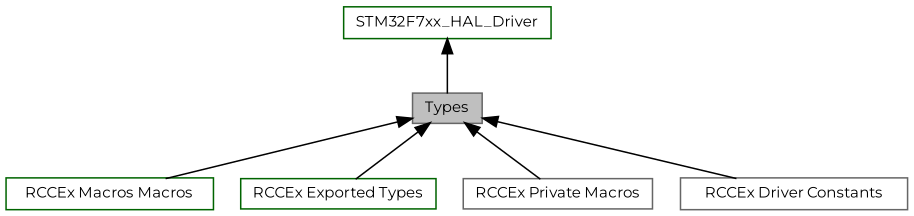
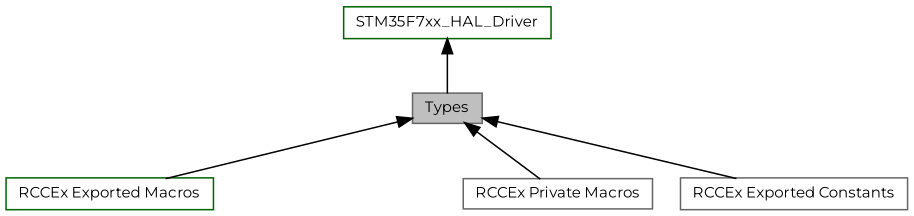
node "STM32F7xx_HAL_Driver": label "STM32F7xx_HAL_Driver" -> "STM35F7xx_HAL_Driver"
node "RCCEx Macros Macros": label "RCCEx Macros Macros" -> "RCCEx Exported Macros"
node "RCCEx Exported Types": removed
node "RCCEx Driver Constants": label "RCCEx Driver Constants" -> "RCCEx Exported Constants"
